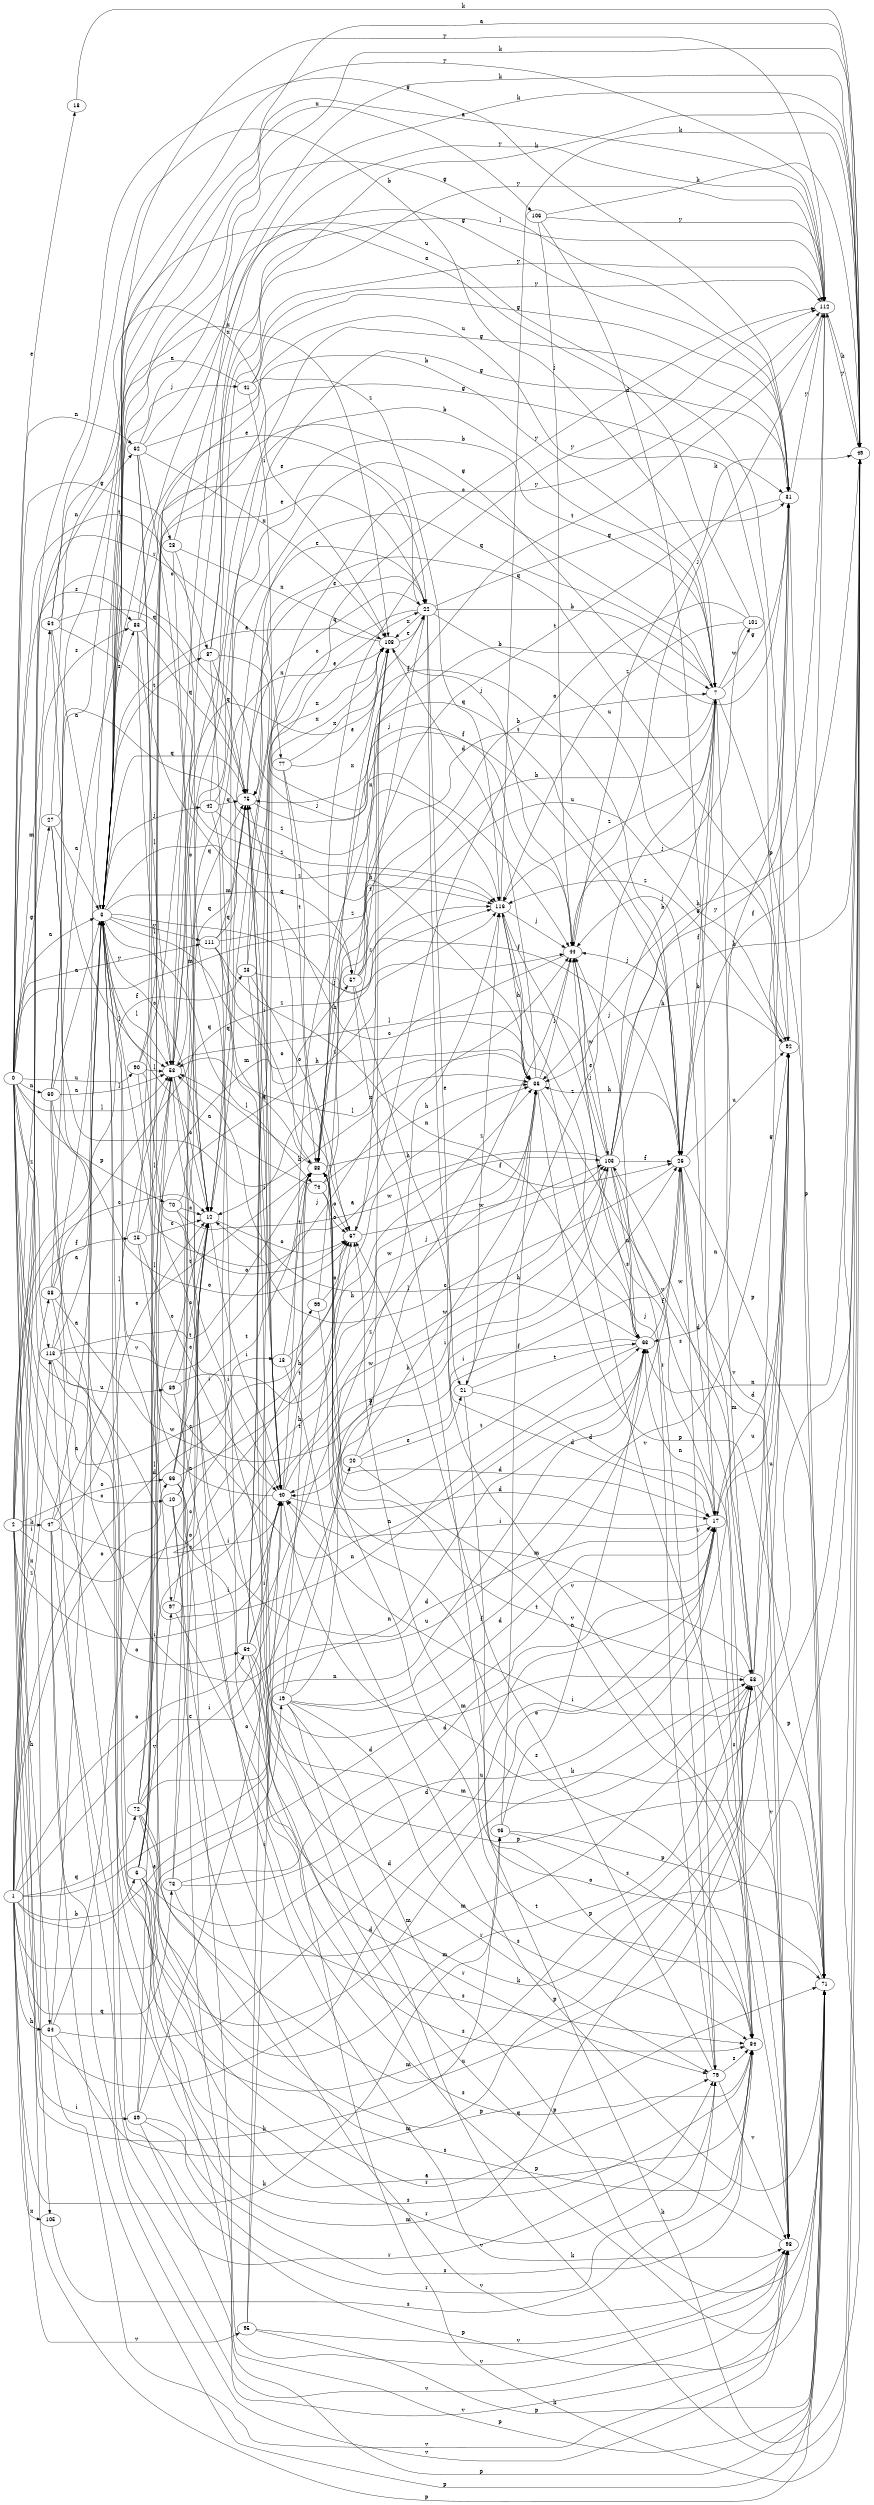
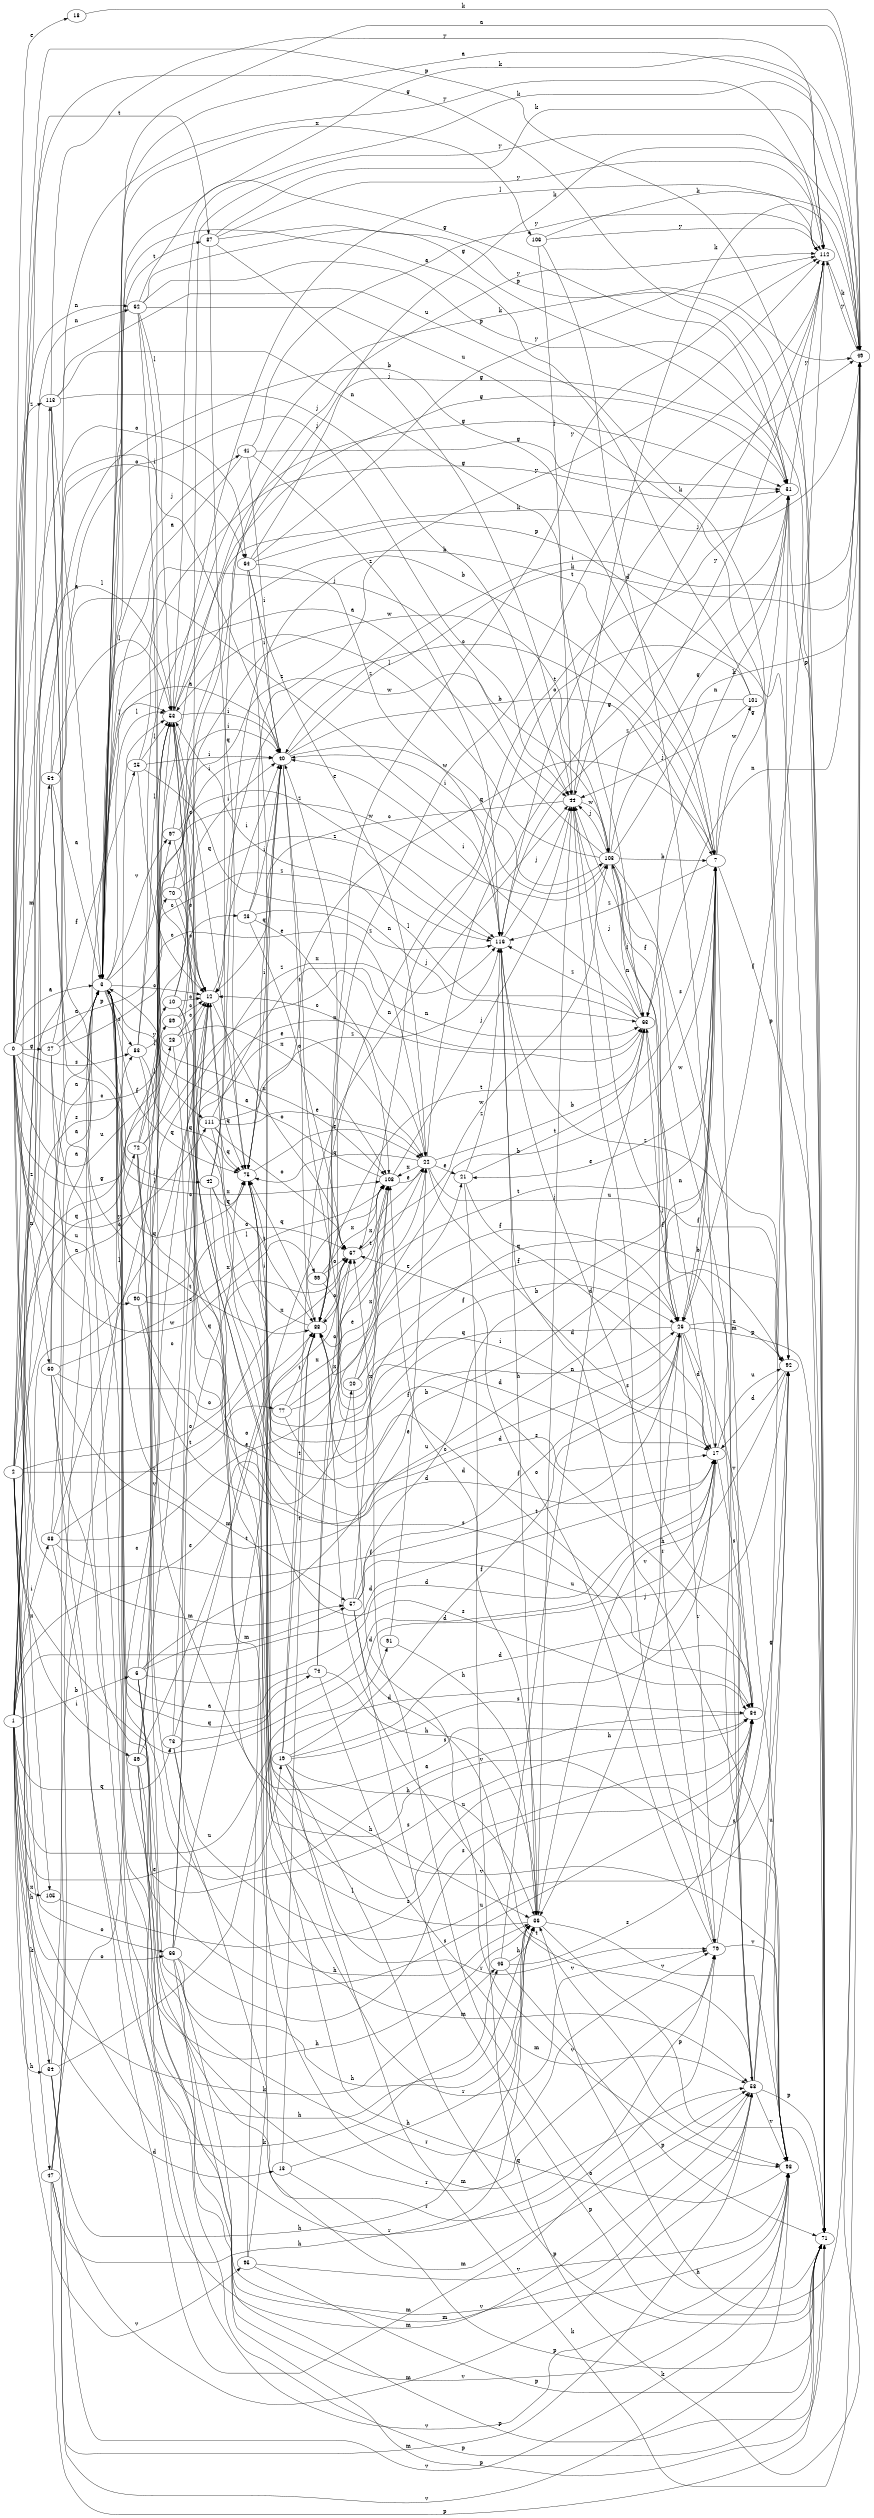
node "91": added
